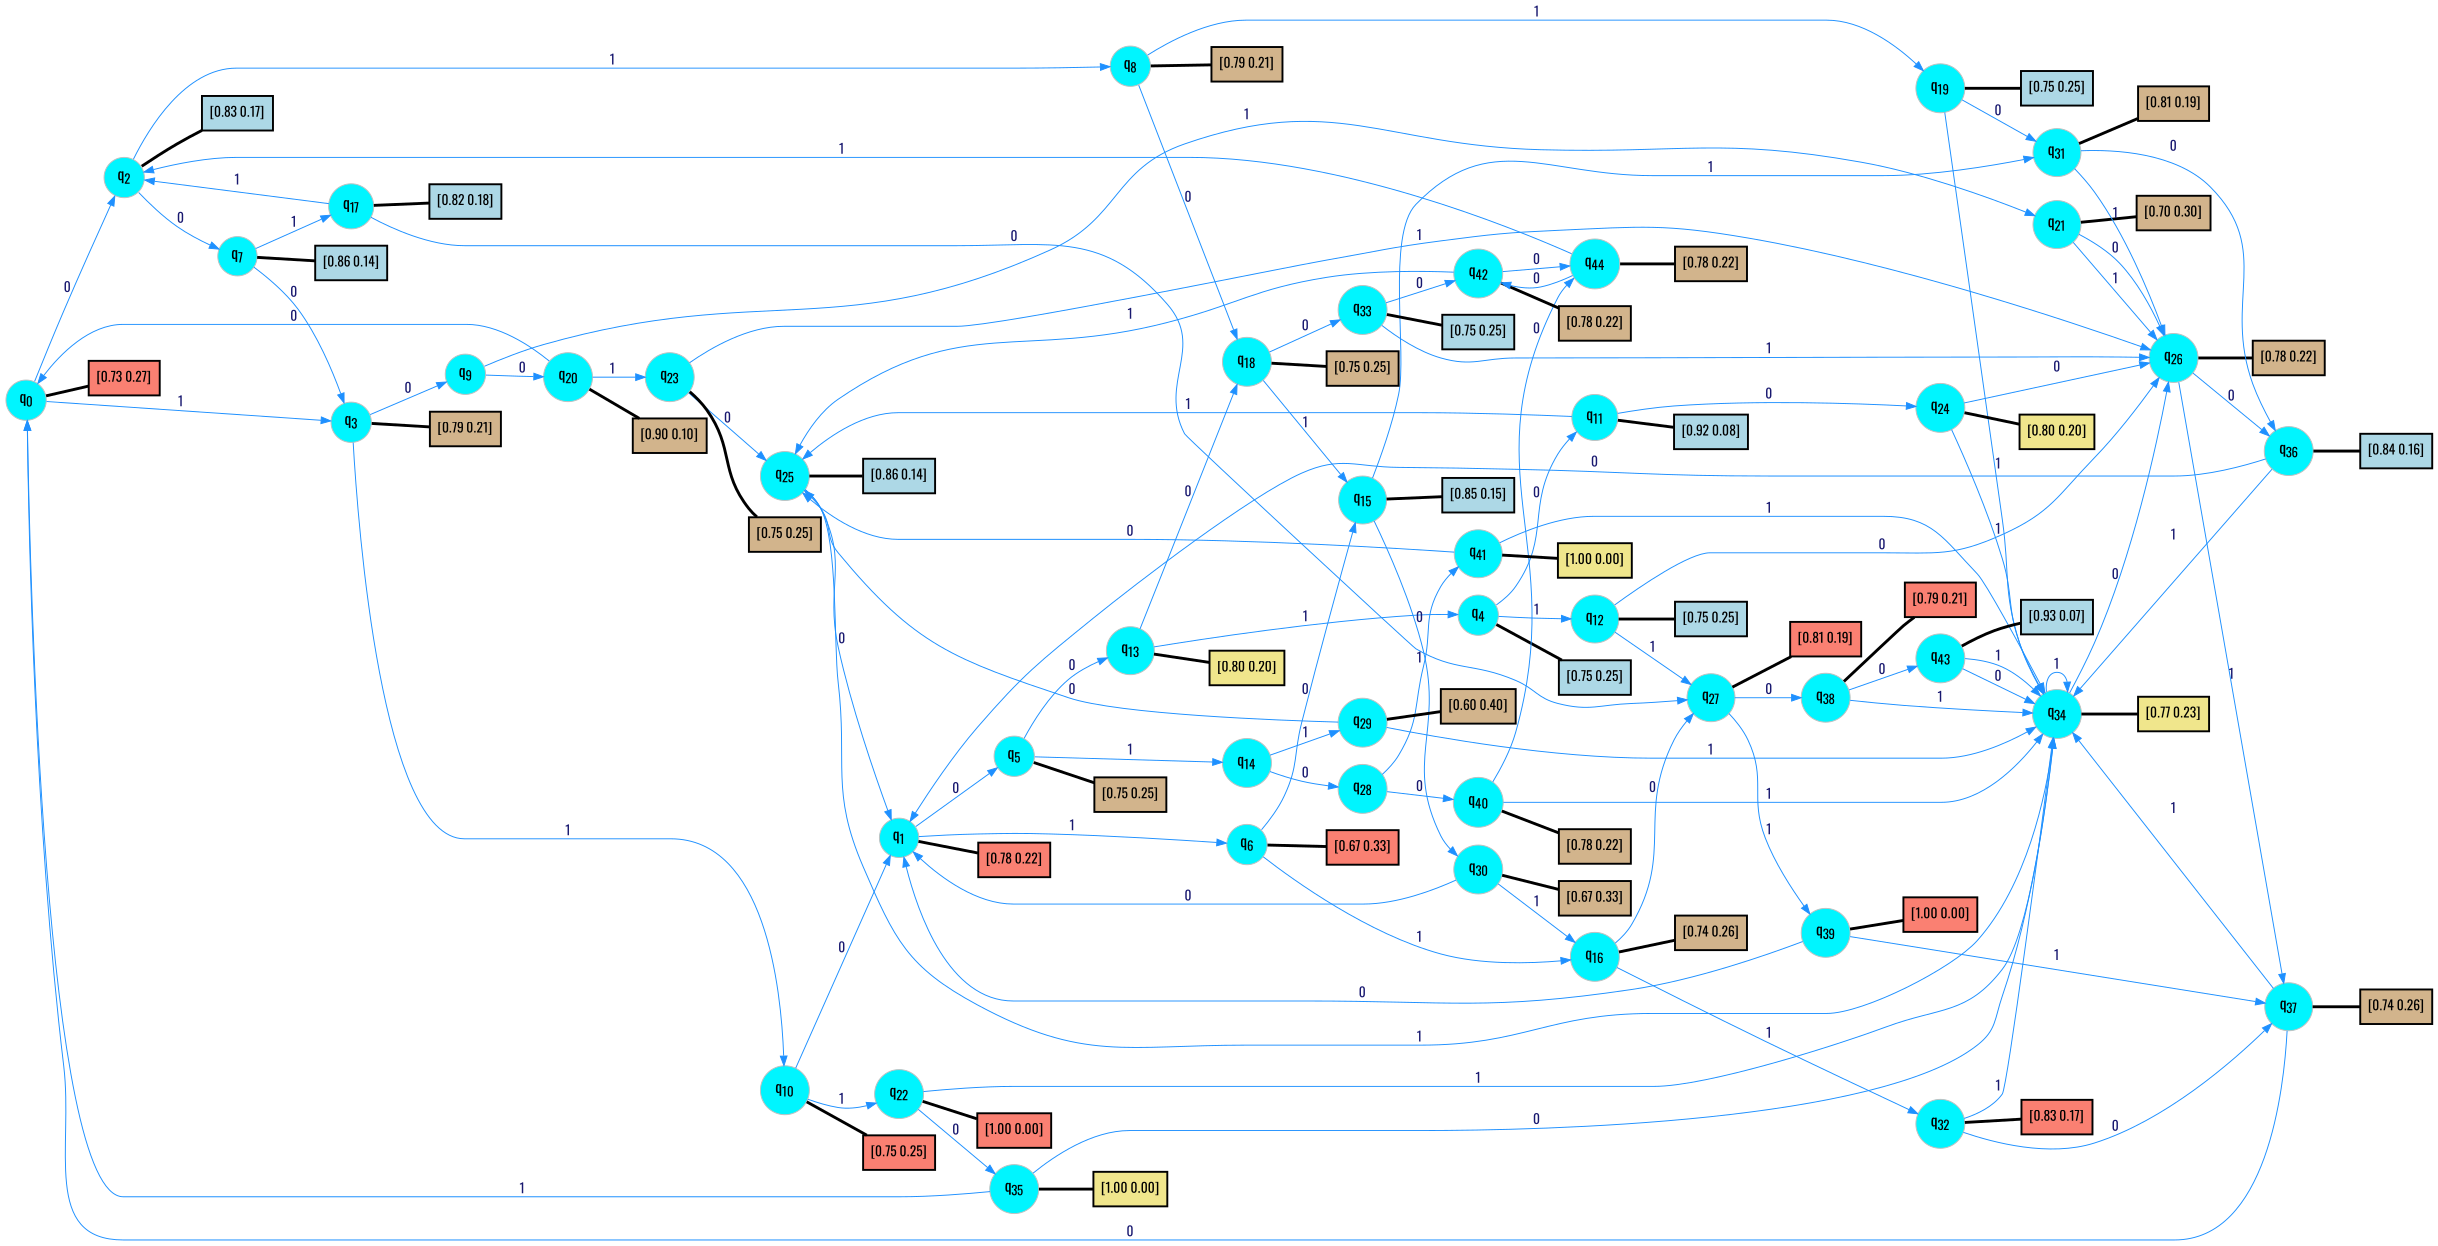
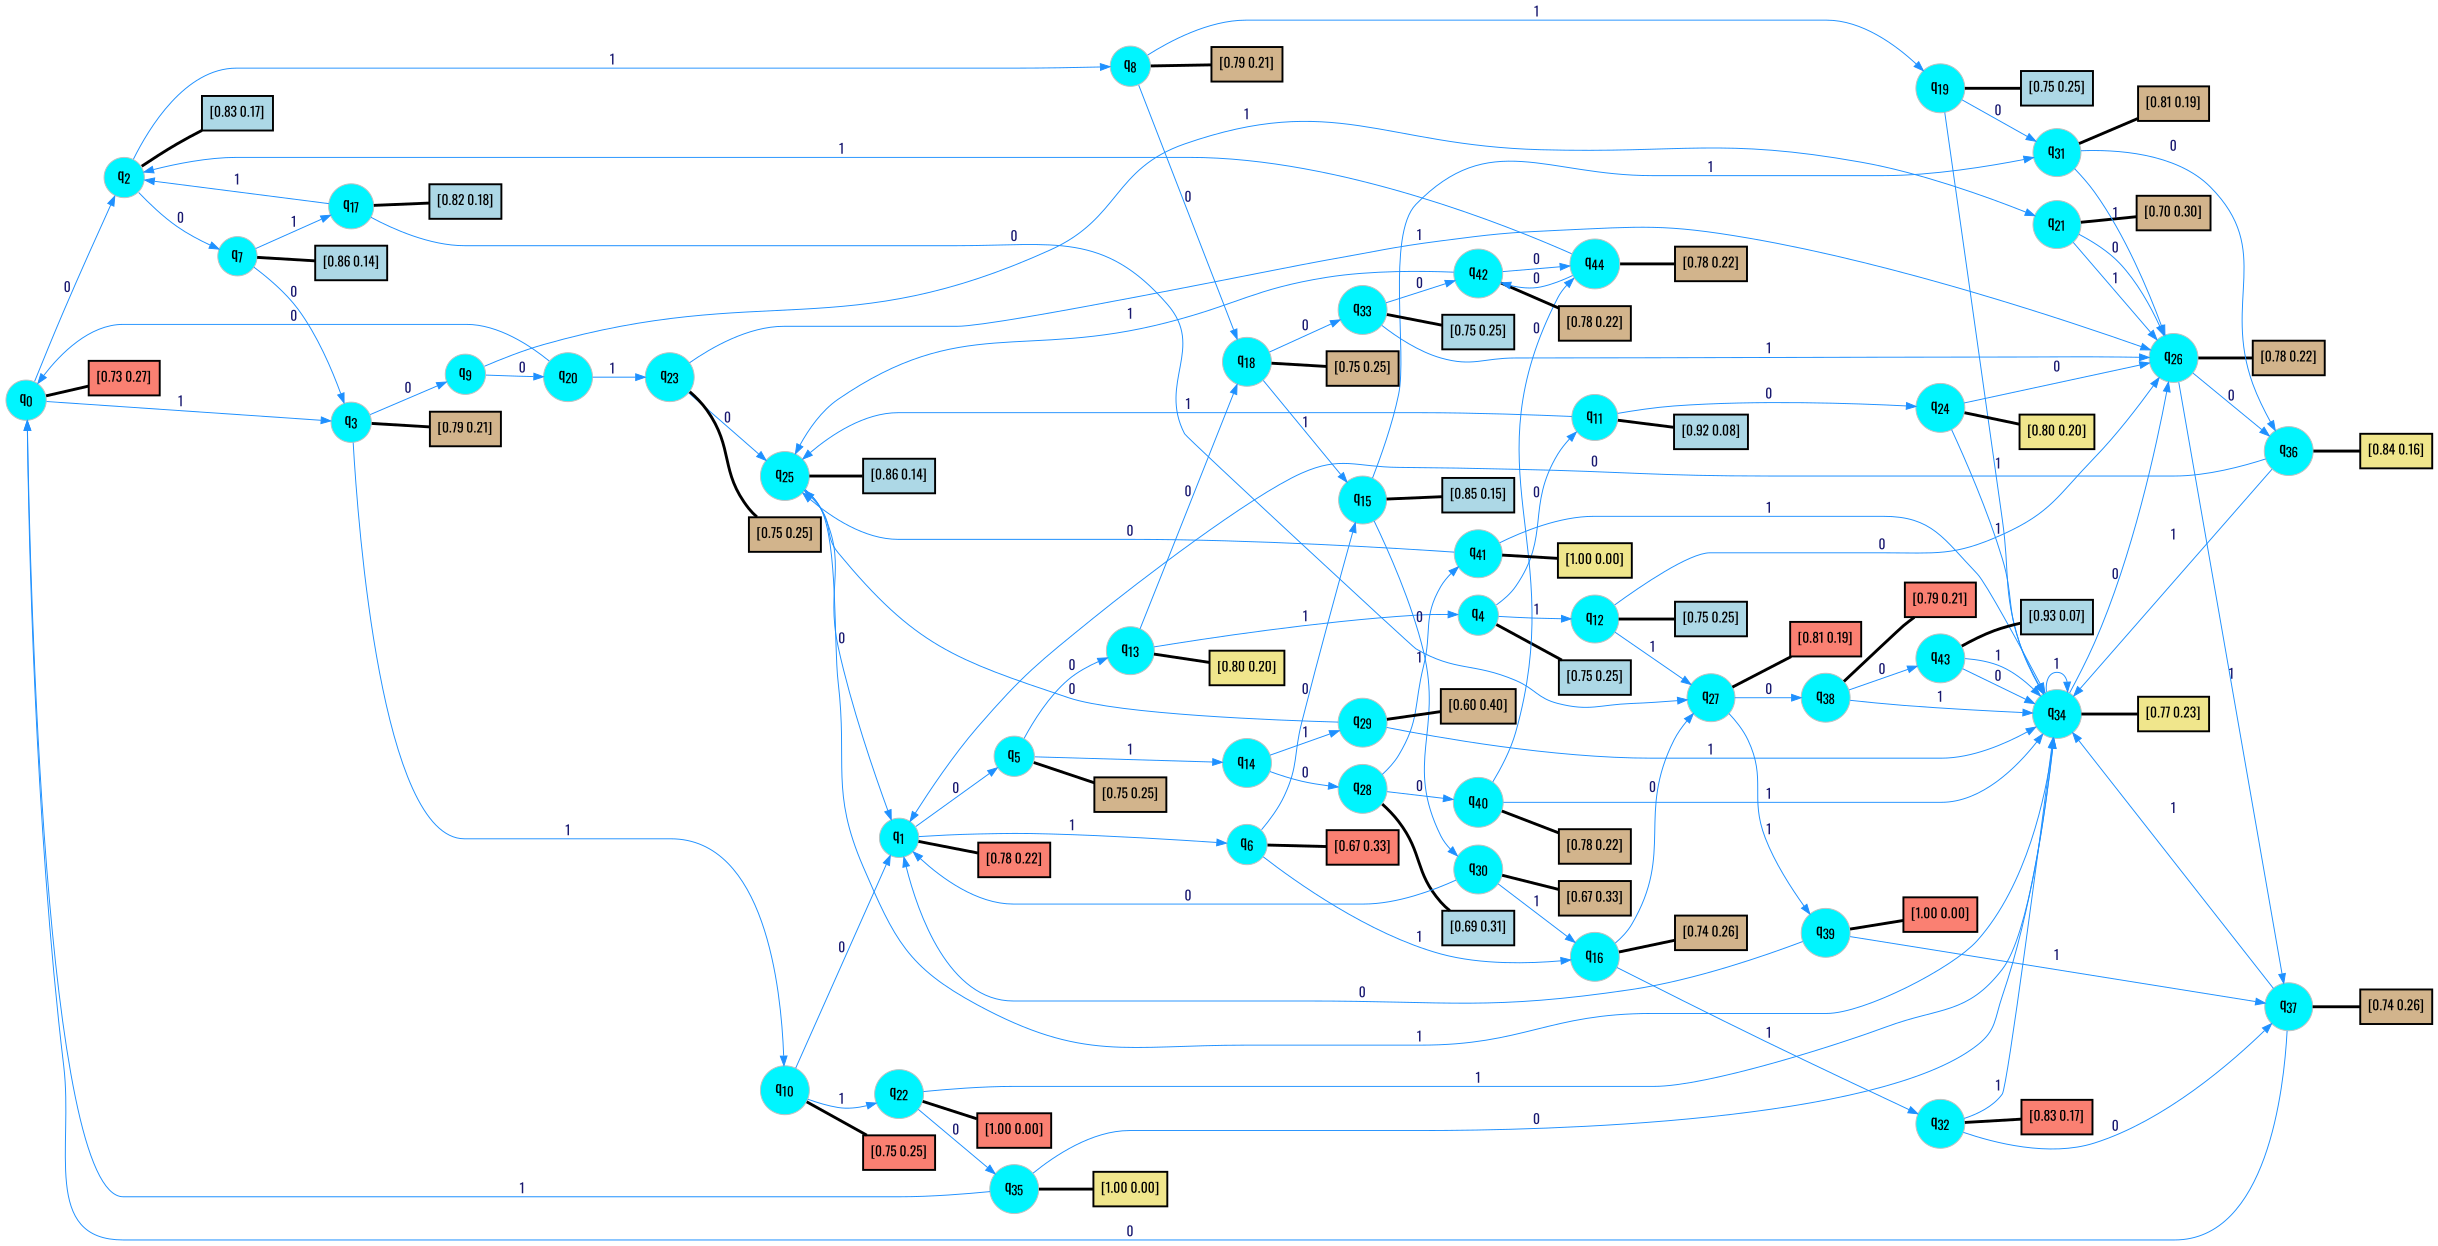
node "[0.90 0.10]": removed
node "[0.84 0.16]": fillcolor lightblue -> khaki
node "[0.69 0.31]": added
